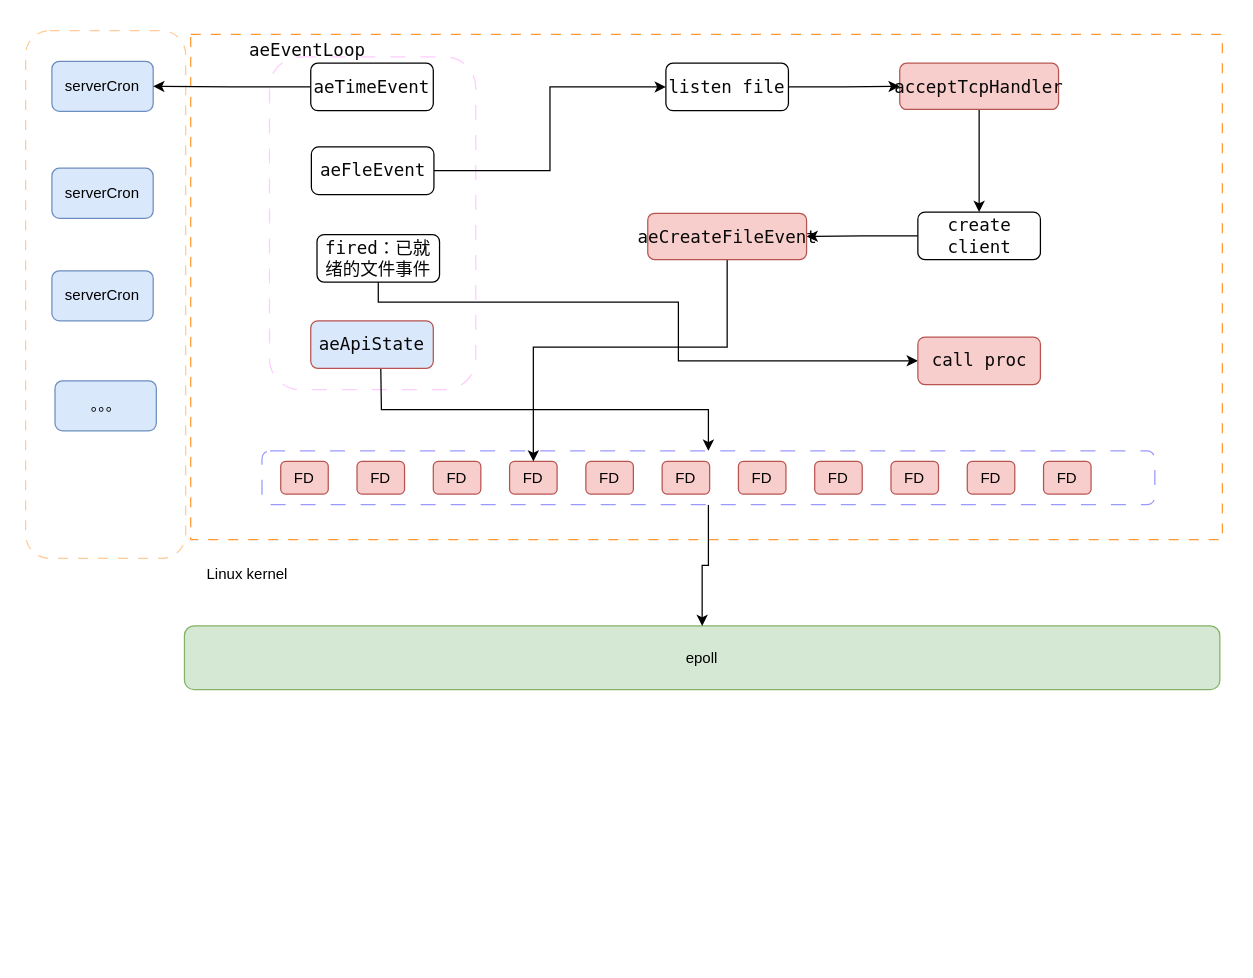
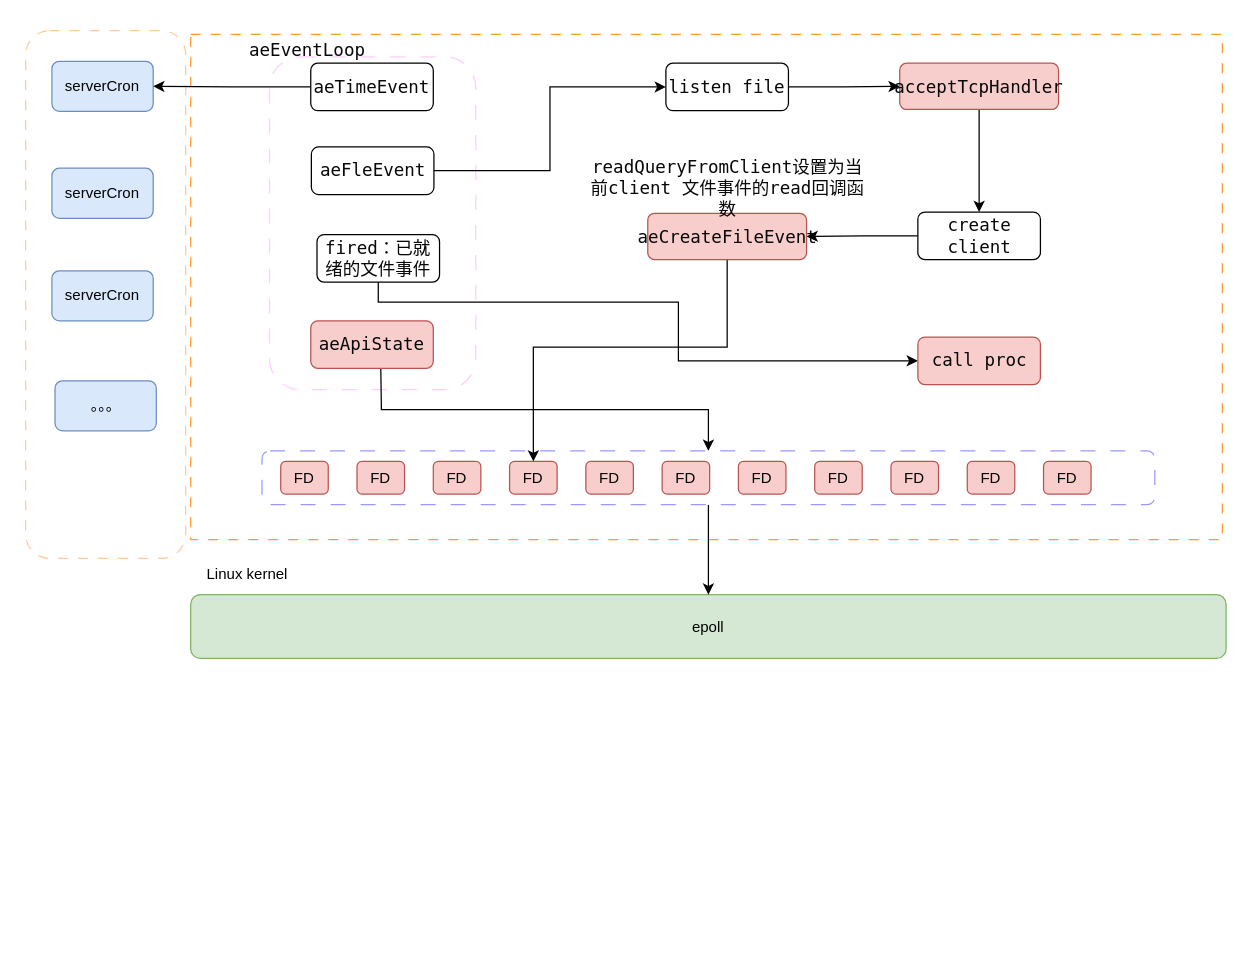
node "readQueryFromClient设置为当前client 文件事件的read回调函数": added
node "aeApiState": fillcolor #dae8fc -> #f8cecc
node "epoll": moved (702, 658) -> (708, 626)
